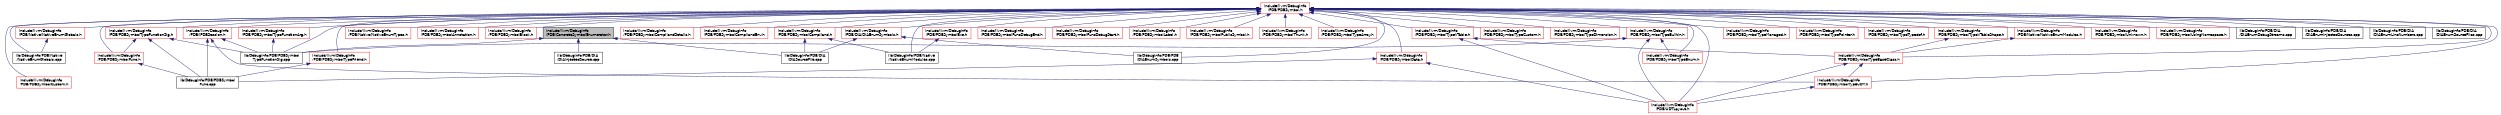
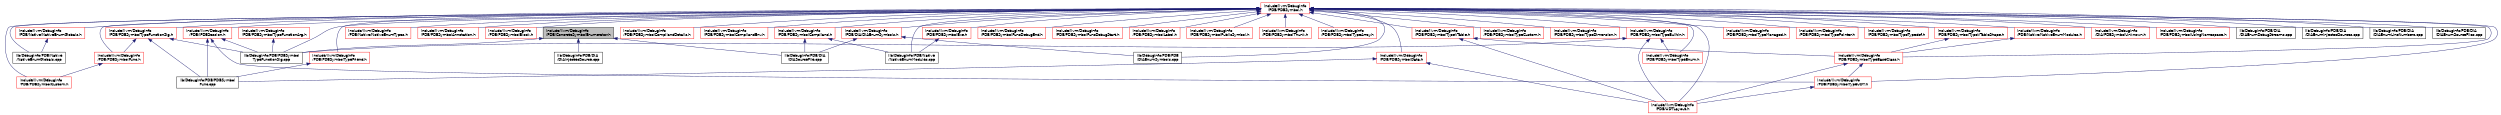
edge "include/llvm/DebugInfo /PDB/PDBSymbolTypeFunctionArg.h" -> "include/llvm/DebugInfo /PDB/PDBSymbol.h": removed
node "include/llvm/DebugInfo /PDB/PDBSymbolUnknown.h": label "include/llvm/DebugInfo /PDB/PDBSymbolUnknown.h" -> "include/llvm/DebugInfo /DIA/PDBSymbolUnknown.h"
edge "lib/DebugInfo/PDB/PDBSymbol Func.cpp" -> "include/llvm/DebugInfo /PDB/PDBSymbolFunc.h": now "include/llvm/DebugInfo /PDB/PDBSymbolCustom.h" -> "include/llvm/DebugInfo /PDB/PDBSymbolFunc.h"
